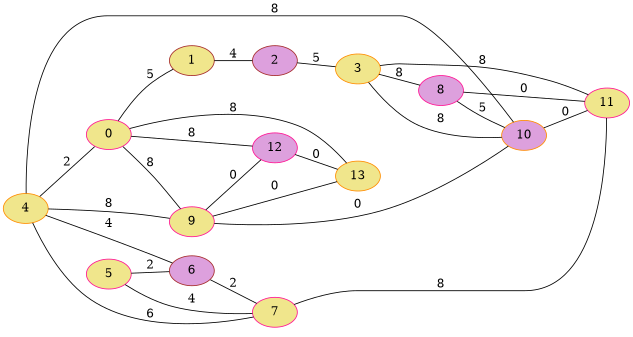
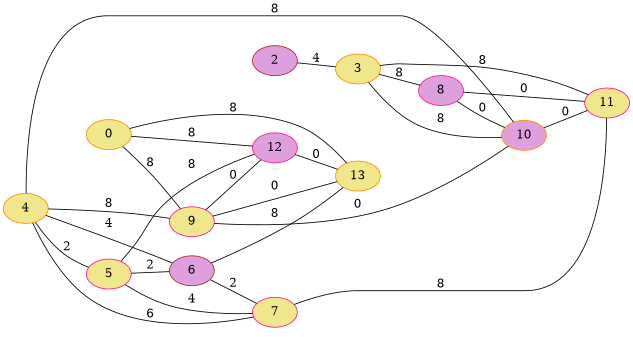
edge "2" -- "3": label "5" -> "4"
node "1": removed
edge "8" -- "10": label "5" -> "0"
node "0": color deeppink -> darkorange
edge "0" -- "4": now "5" -- "4"
edge "12" -- "5": added, label "8"
edge "13" -- "6": added, label "8"
